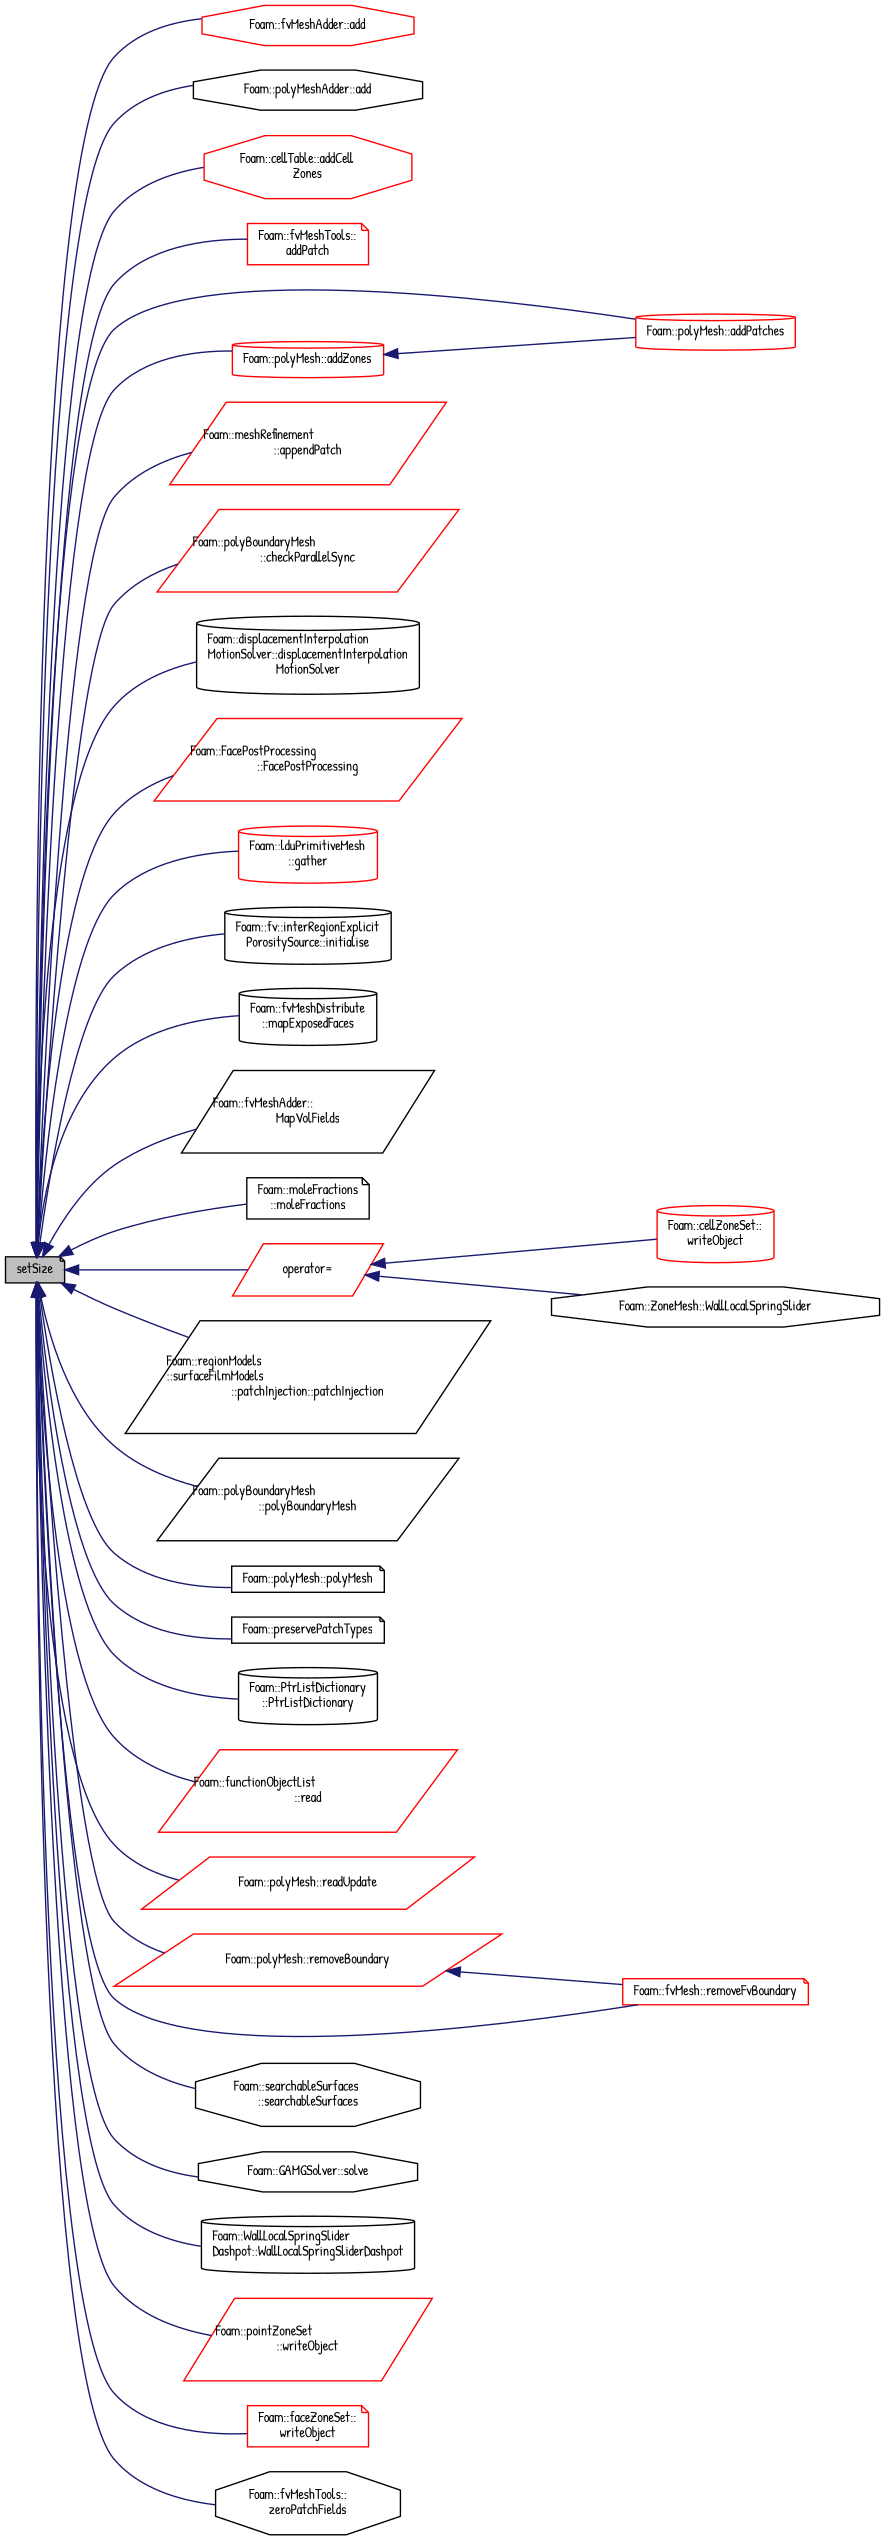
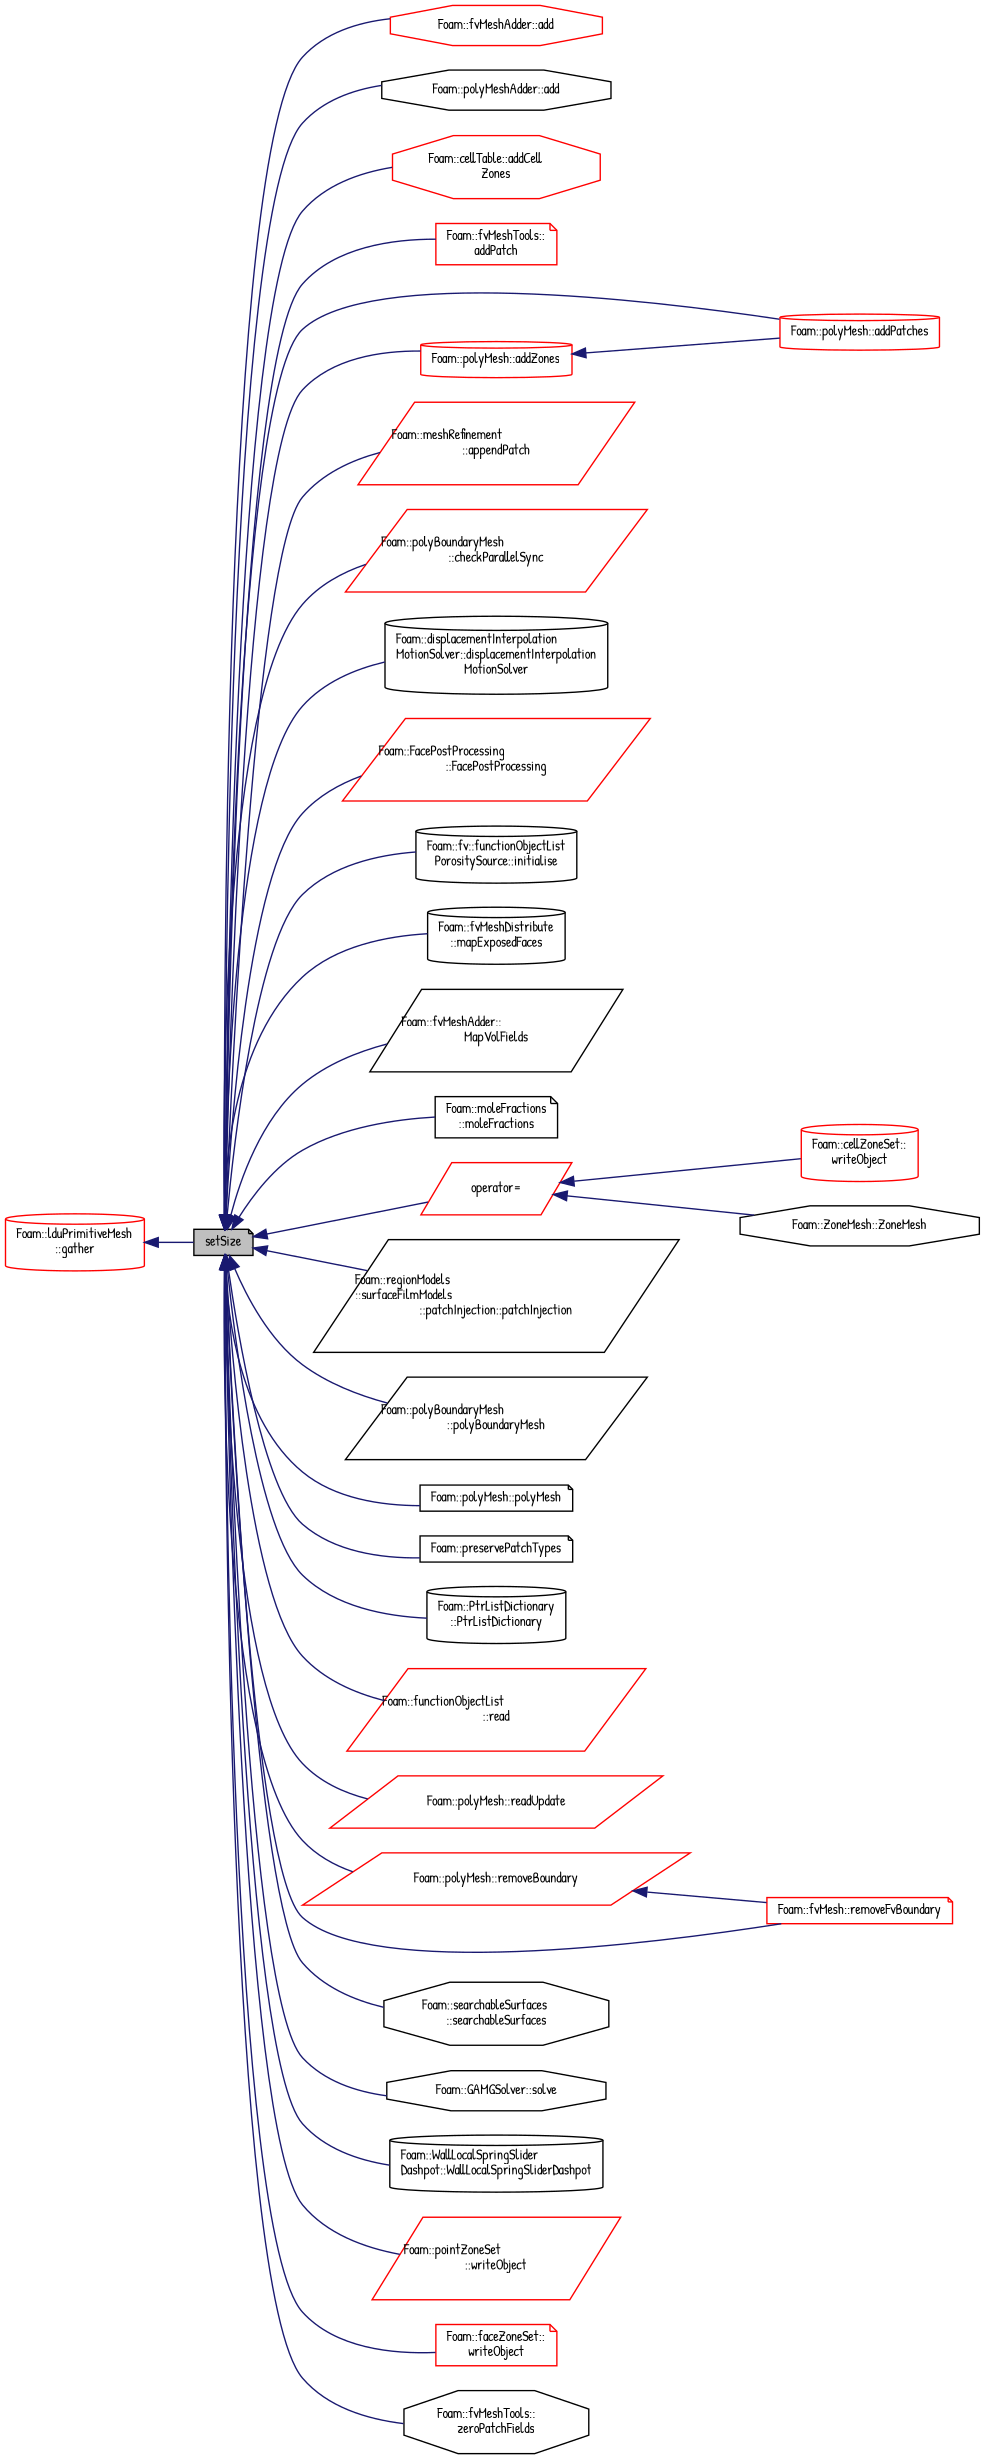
node "Foam::fv::interRegionExplicit PorositySource::initialise": label "Foam::fv::interRegionExplicit PorositySource::initialise" -> "Foam::fv::functionObjectList PorositySource::initialise"
edge "Foam::lduPrimitiveMesh ::gather" -> "setSize": reversed
node "Foam::ZoneMesh::WallLocalSpringSlider": label "Foam::ZoneMesh::WallLocalSpringSlider" -> "Foam::ZoneMesh::ZoneMesh"
